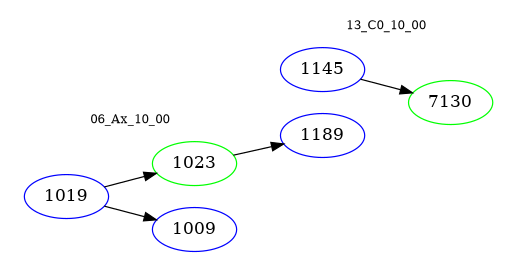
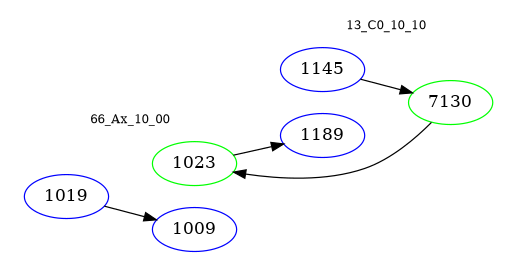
cluster "13_C0_10_00": label "13_C0_10_00" -> "13_C0_10_10"
cluster "06_Ax_10_00": label "06_Ax_10_00" -> "66_Ax_10_00"
edge "1019" -> "1023": now "7130" -> "1023"
